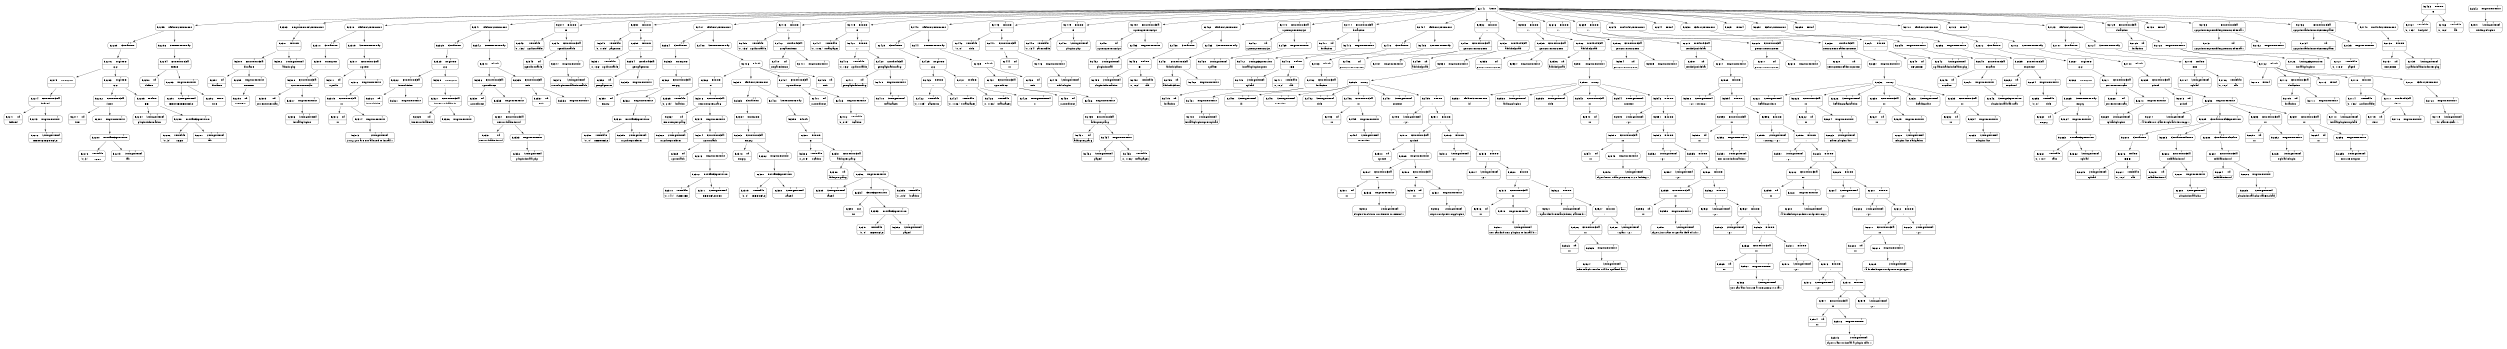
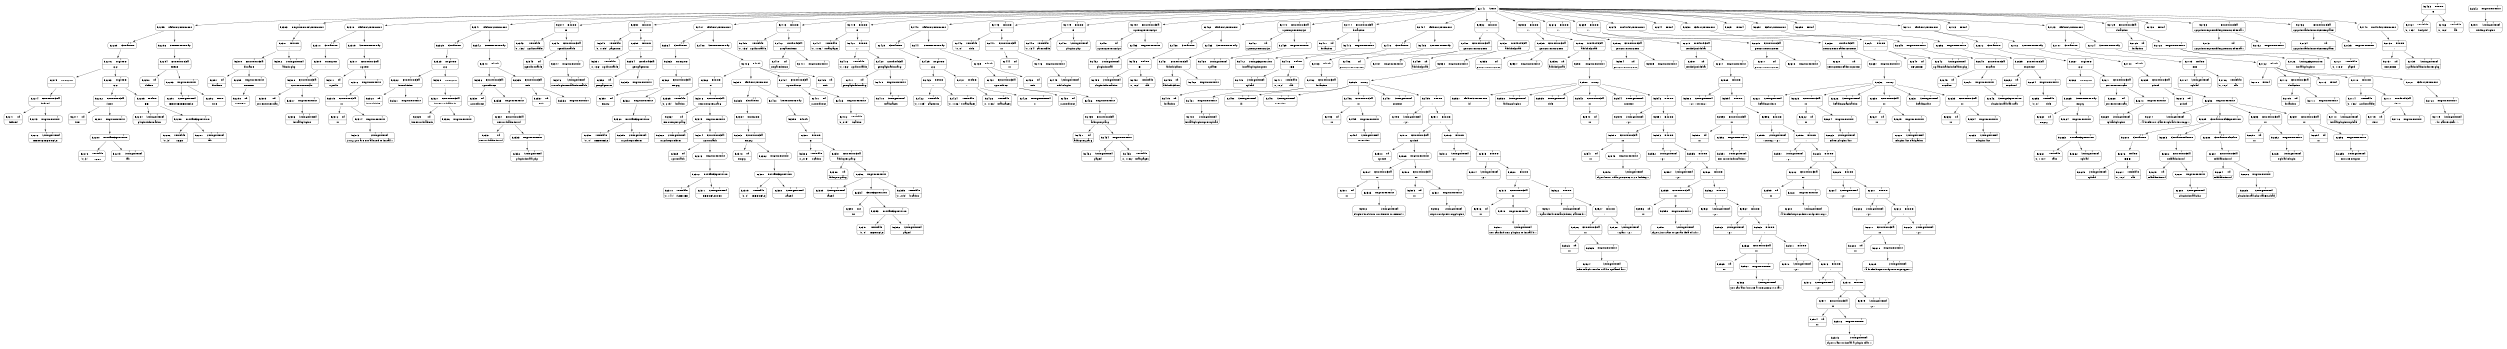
edge "52667" -> "52666": added
node "52492": removed
